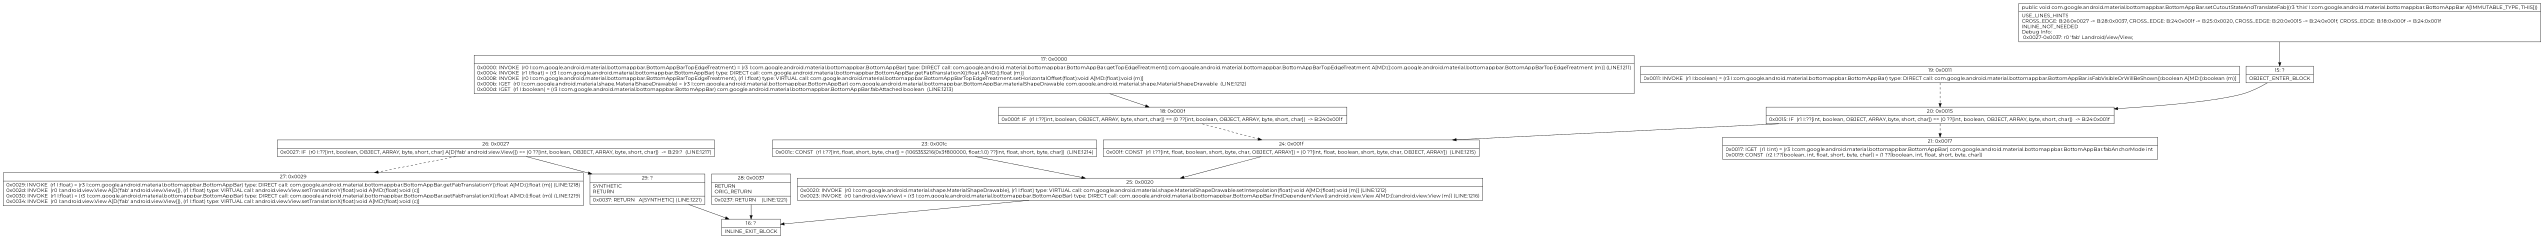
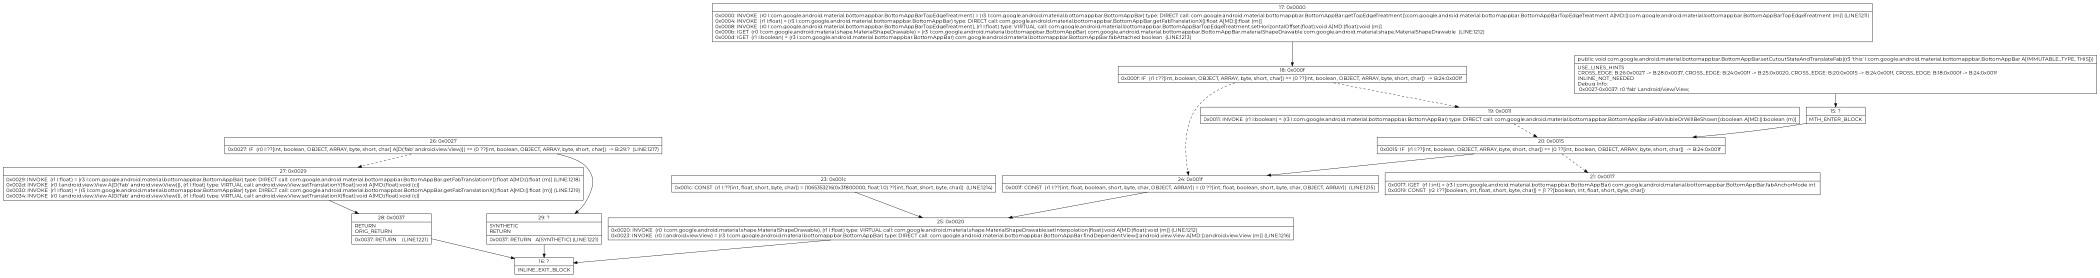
node "15: ?": text "OBJECT_ENTER_BLOCK" -> "MTH_ENTER_BLOCK"
edge "18: 0x000f" -> "19: 0x0011": added
node "28: 0x0037": text "0x0237: RETURN    (LINE:1221)" -> "0x0037: RETURN    (LINE:1221)"
edge "27: 0x0029" -> "28: 0x0037": added
